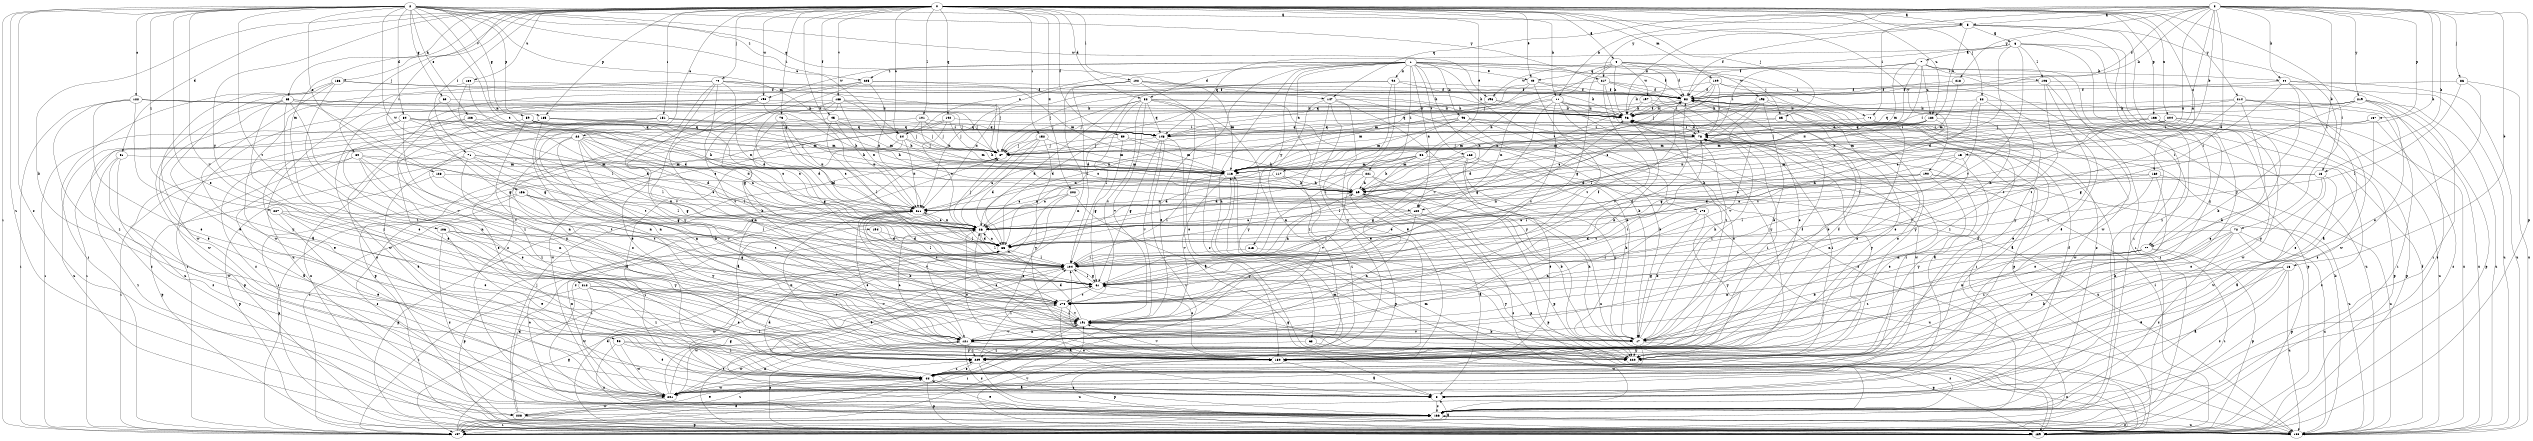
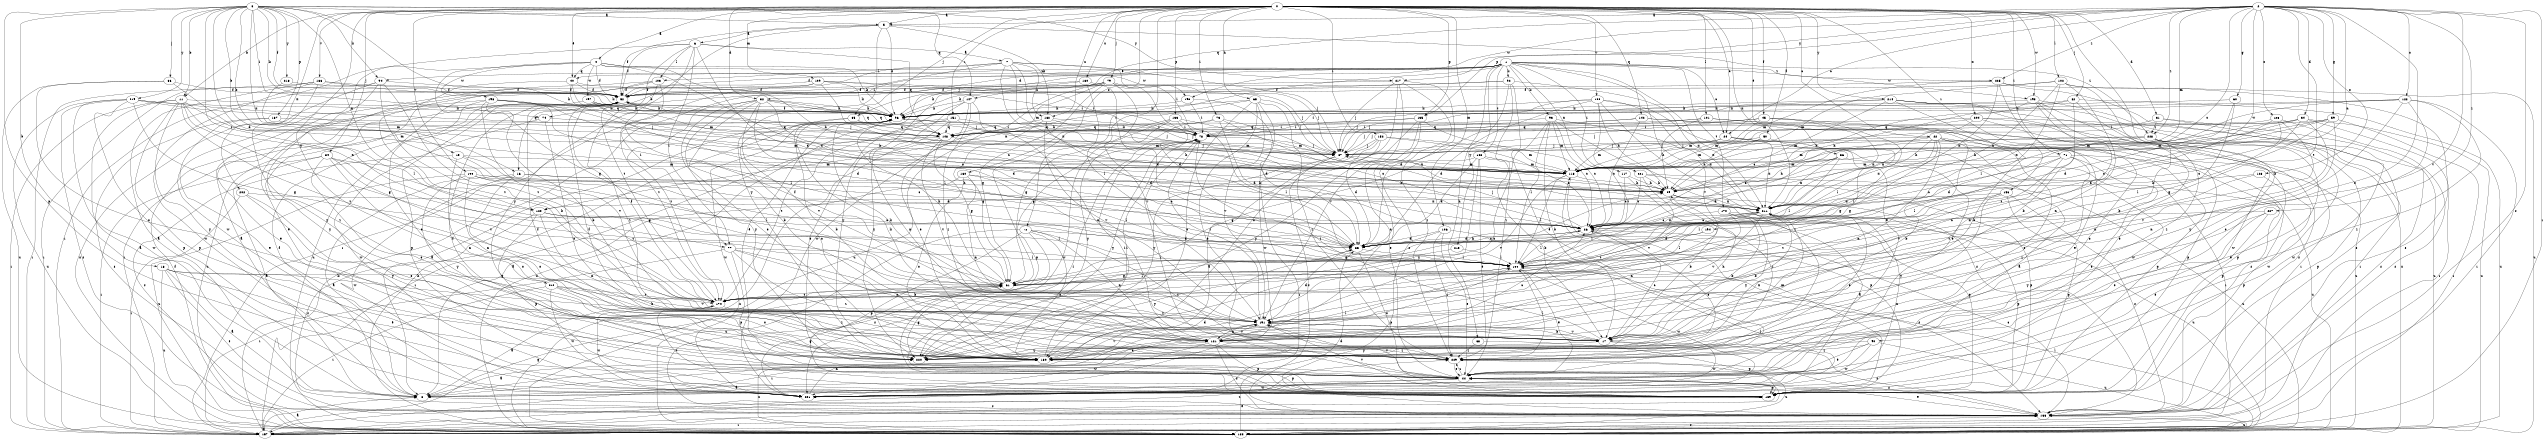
edge "201" -> "228": reversed
